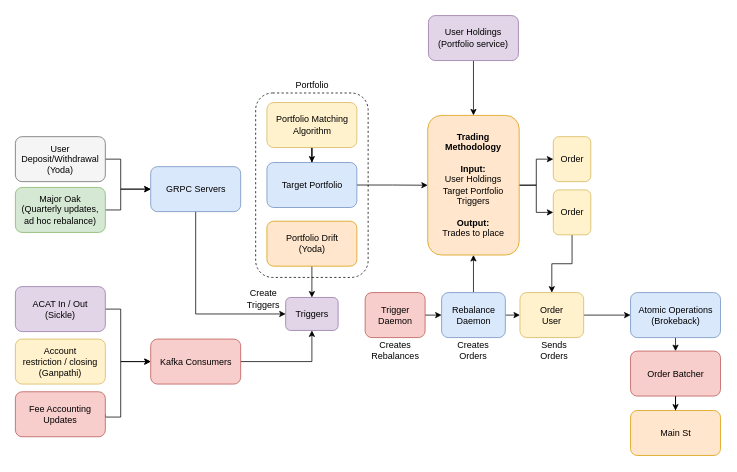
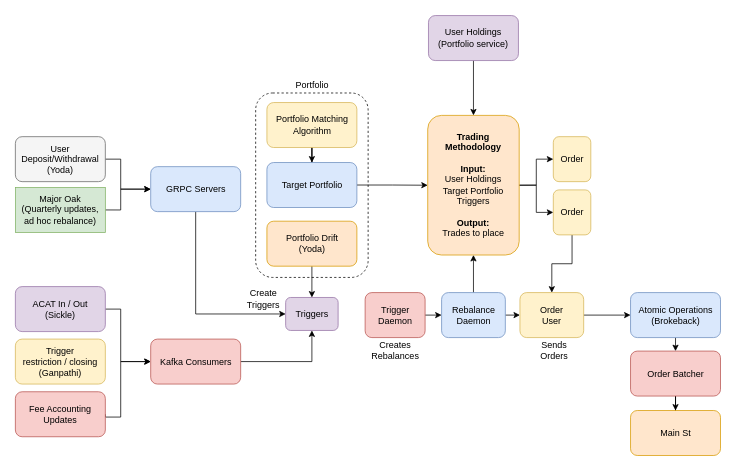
node "Major Oak (Quarterly updates, ad hoc rebalance)": shape rounded rectangle -> rectangle
node "Creates Orders": removed
node "Account restriction / closing (Ganpathi)": label "Account restriction / closing (Ganpathi)" -> "Trigger restriction / closing (Ganpathi)"
